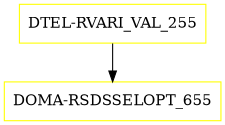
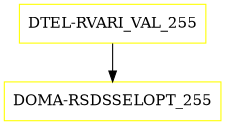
node "DOMA-RSDSSELOPT_655": label "DOMA-RSDSSELOPT_655" -> "DOMA-RSDSSELOPT_255"
